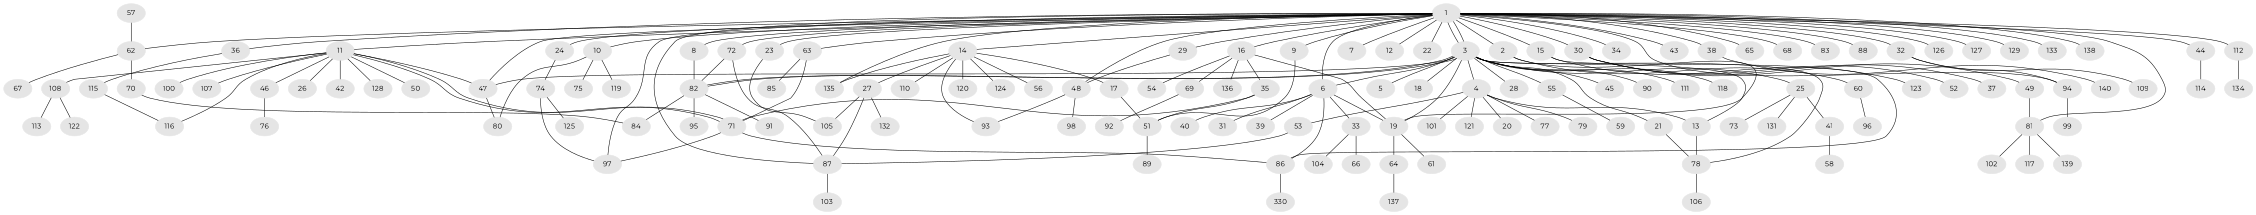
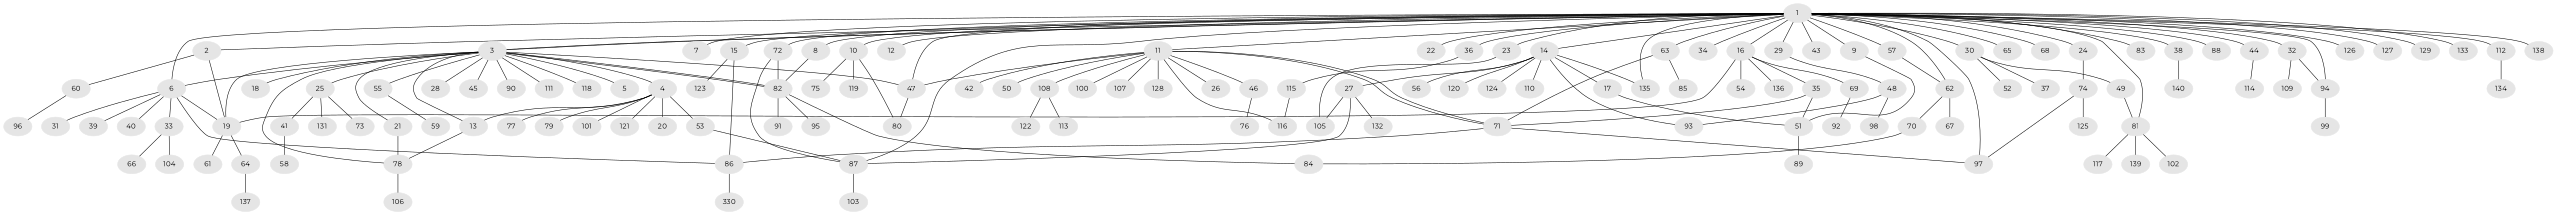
edge "1" -- "48": now "1" -- "57"
